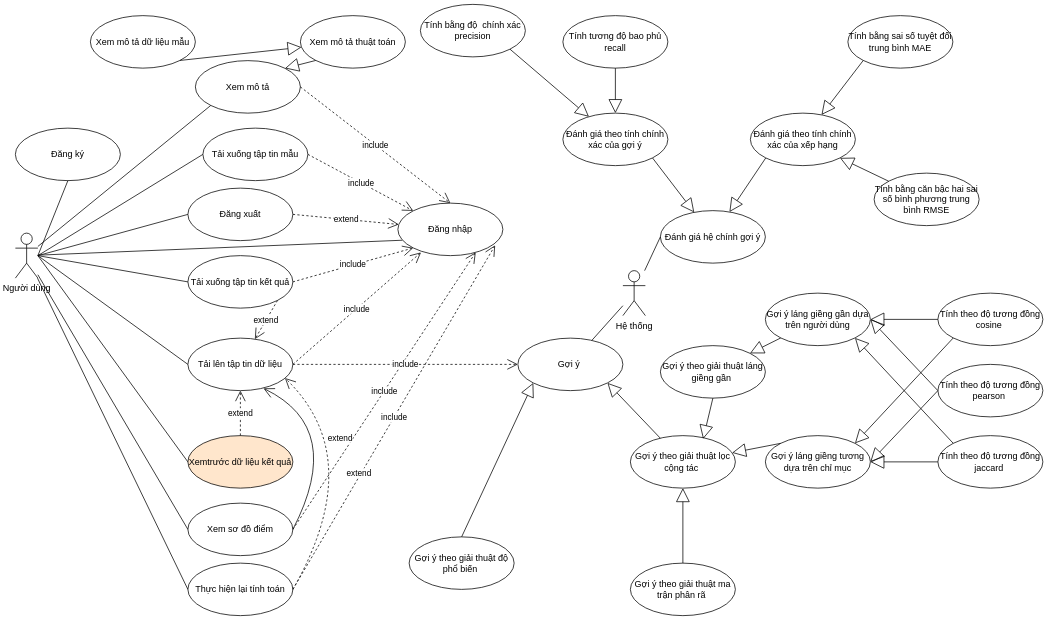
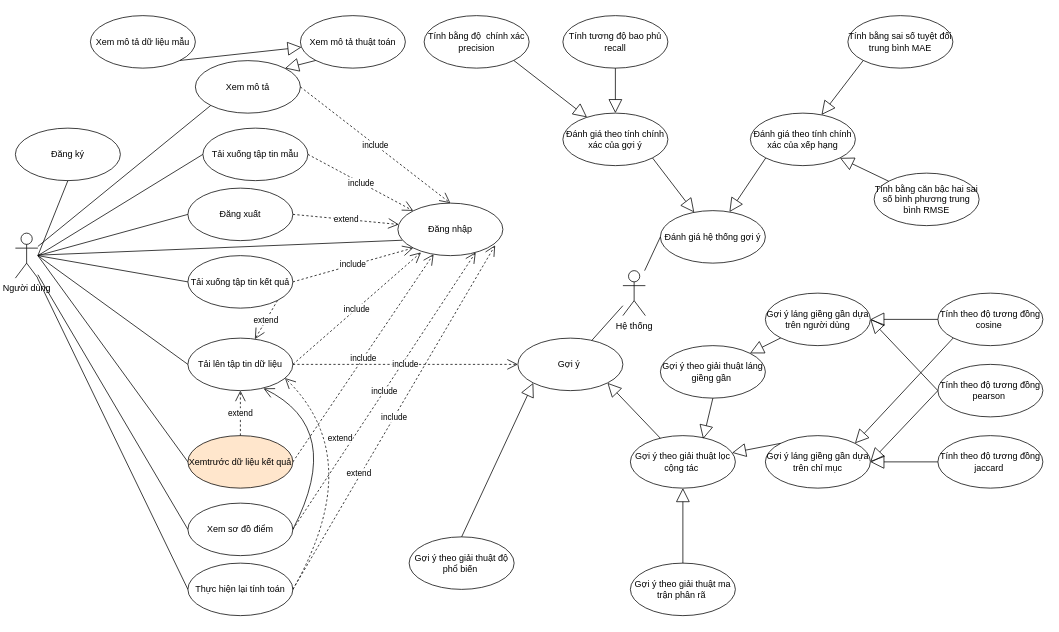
node "Tính bằng độ chính xác precision": moved (473, 30) -> (477, 42)
node "Đánh giá hệ chính gợi ý": label "Đánh giá hệ chính gợi ý" -> "Đánh giá hệ thống gợi ý"
edge "Xemtrước dữ liệu kết quả" -> "Đăng nhập": added, label "include"
edge "Tính theo độ tương đồng jaccard" -> "Gợi ý láng giềng gần dựa trên người dùng": removed
node "Gợi ý láng giềng tương dựa trên chỉ mục": label "Gợi ý láng giềng tương dựa trên chỉ mục" -> "Gợi ý láng giềng gần dựa trên chỉ mục"
